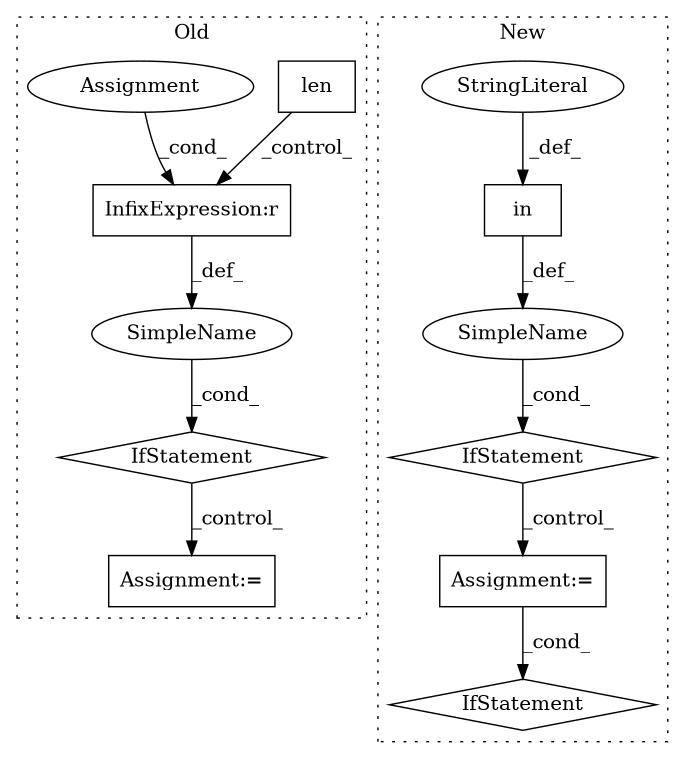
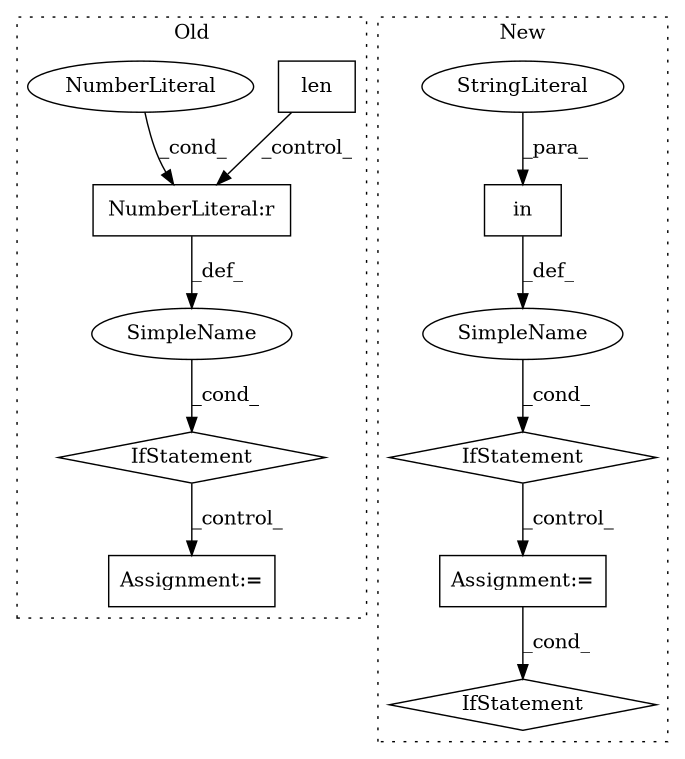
node "Assignment": label "Assignment" -> "NumberLiteral"
edge "StringLiteral" -> "in": label "_def_" -> "_para_"
node "InfixExpression:r": label "InfixExpression:r" -> "NumberLiteral:r"
